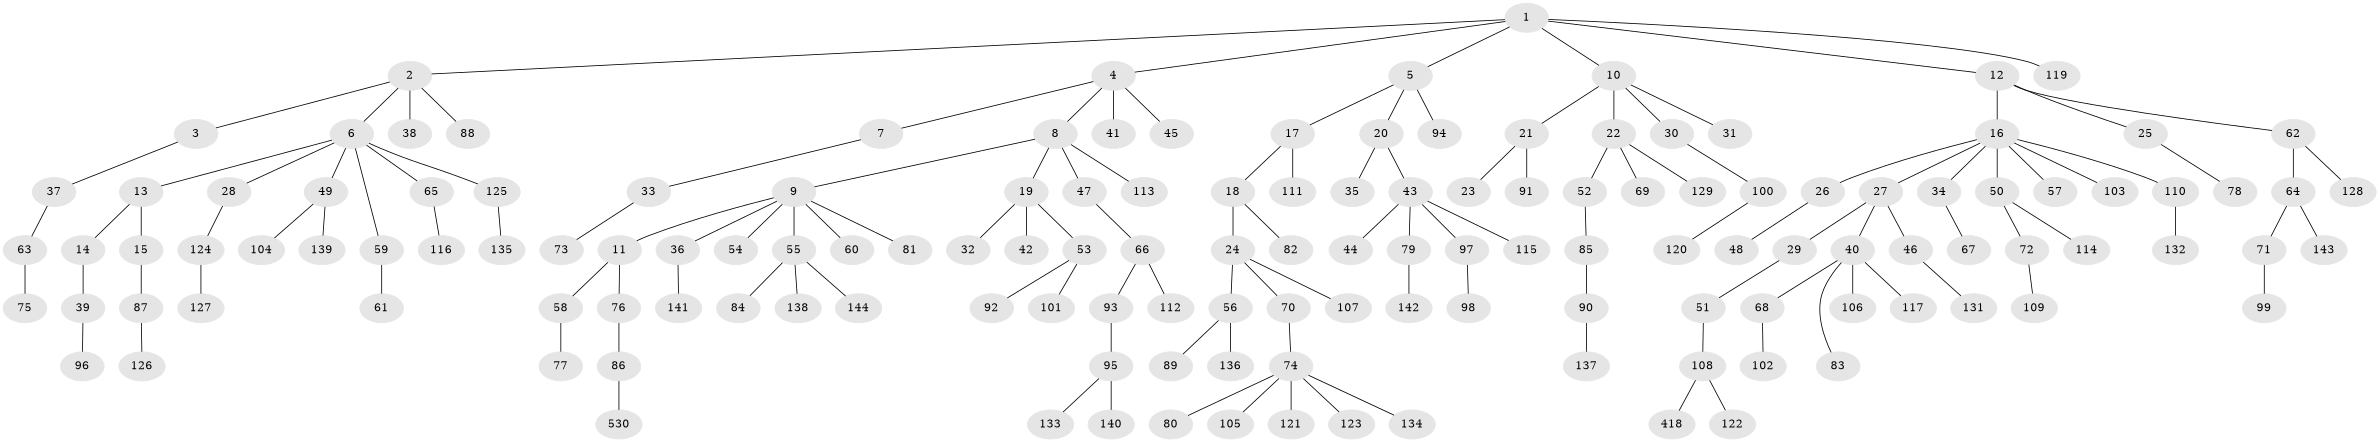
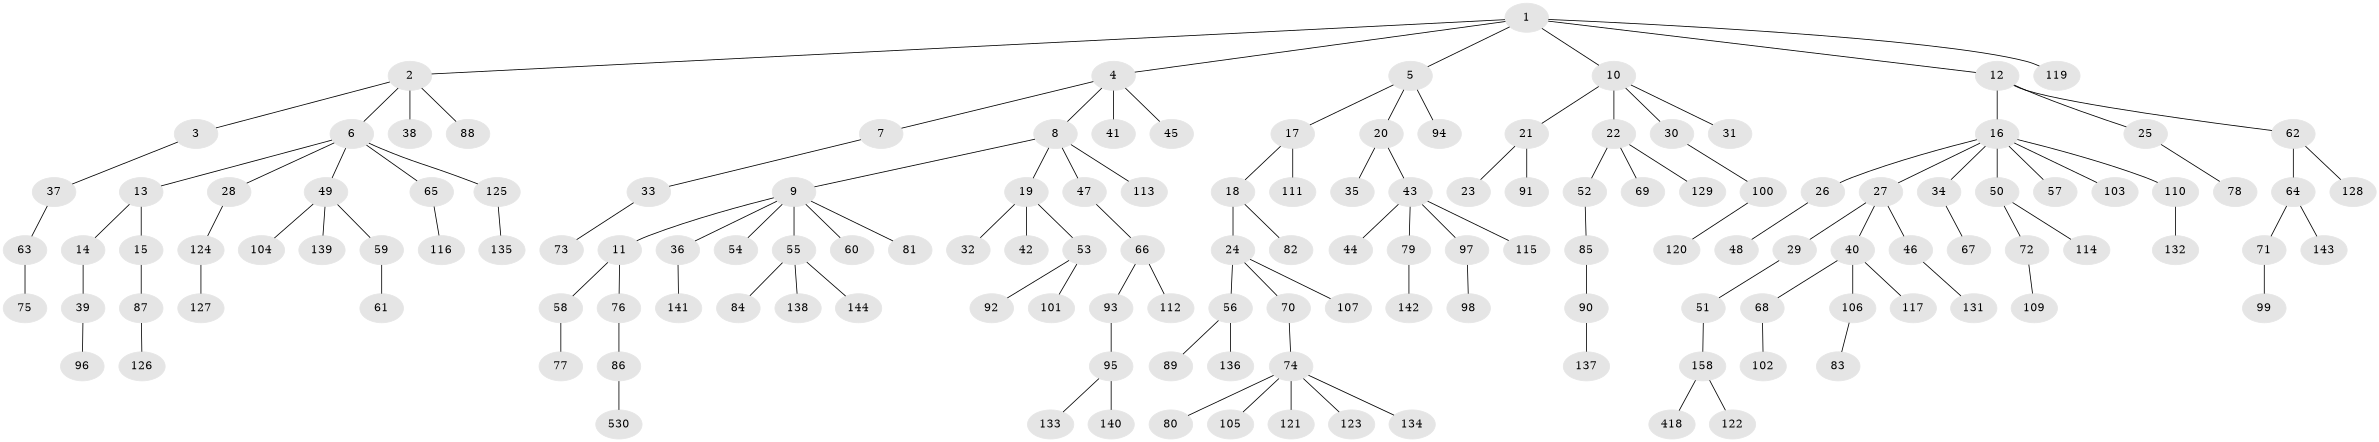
edge "6" -- "59": now "49" -- "59"
edge "40" -- "83": now "106" -- "83"
node "108": label "108" -> "158"
